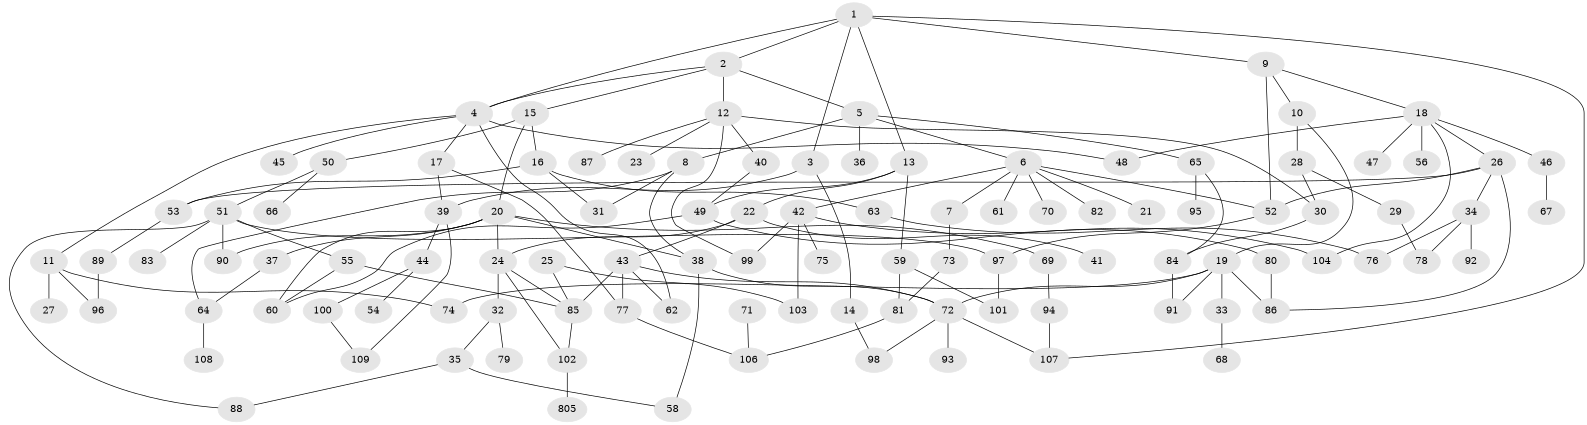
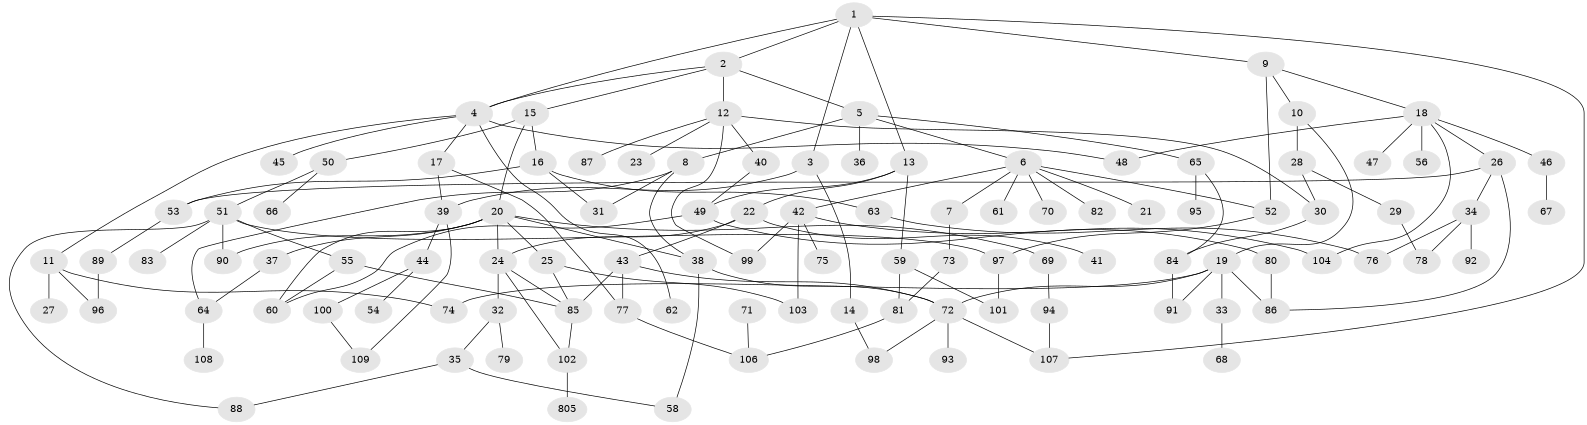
edge "26" -- "52": removed
edge "20" -- "25": added
edge "43" -- "62": removed
